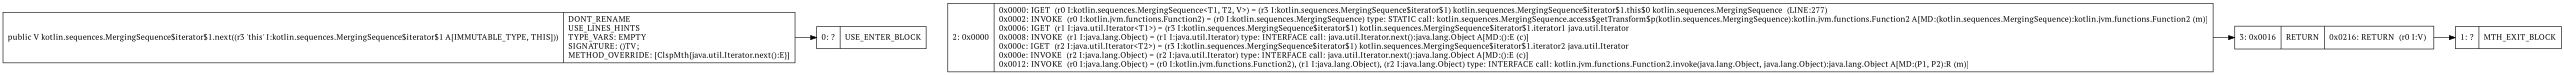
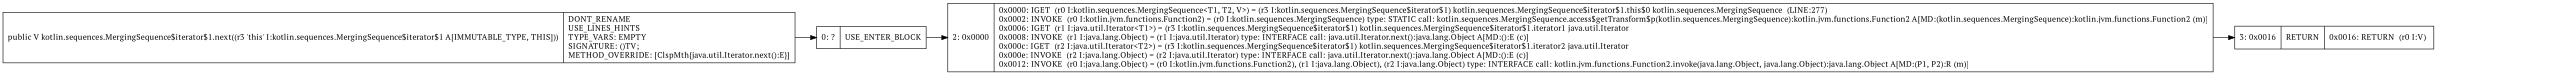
node "3: 0x0016": text "0x0216: RETURN  (r0 I:V)" -> "0x0016: RETURN  (r0 I:V)"
edge "0: ?" -> "2: 0x0000": added
node "1: ?": removed
